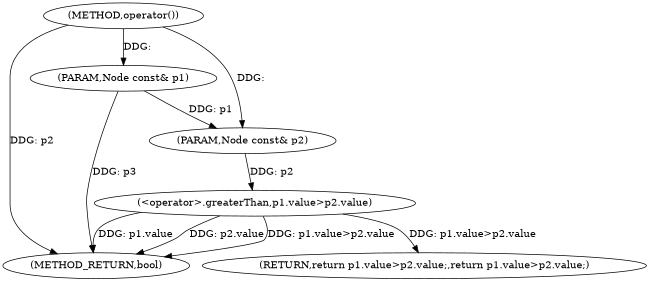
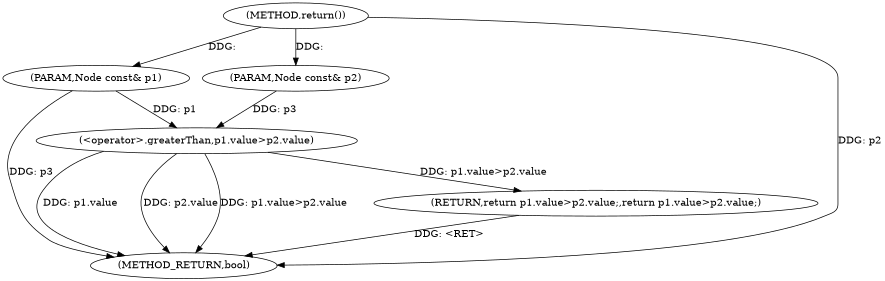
node "(METHOD,operator())": label "(METHOD,operator())" -> "(METHOD,return())"
edge "(PARAM,Node const& p1)" -> "(PARAM,Node const& p2)": now "(PARAM,Node const& p1)" -> "(<operator>.greaterThan,p1.value>p2.value)"
edge "(PARAM,Node const& p2)" -> "(<operator>.greaterThan,p1.value>p2.value)": label "DDG: p2" -> "DDG: p3"
edge "(RETURN,return p1.value>p2.value;,return p1.value>p2.value;)" -> "(METHOD_RETURN,bool)": added, label "DDG: <RET>"
